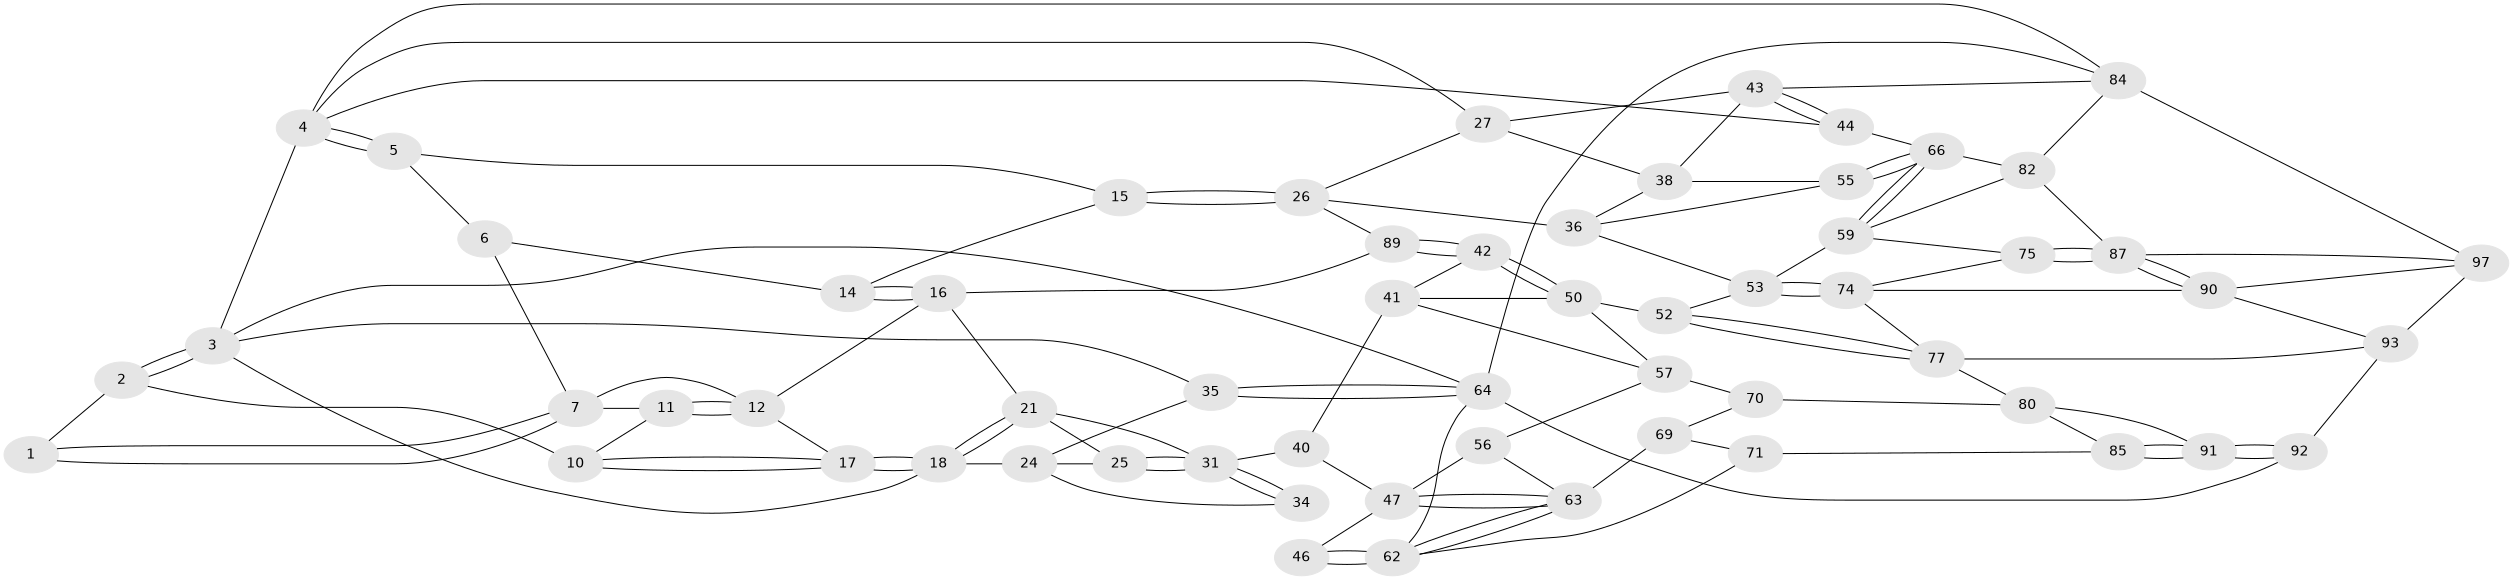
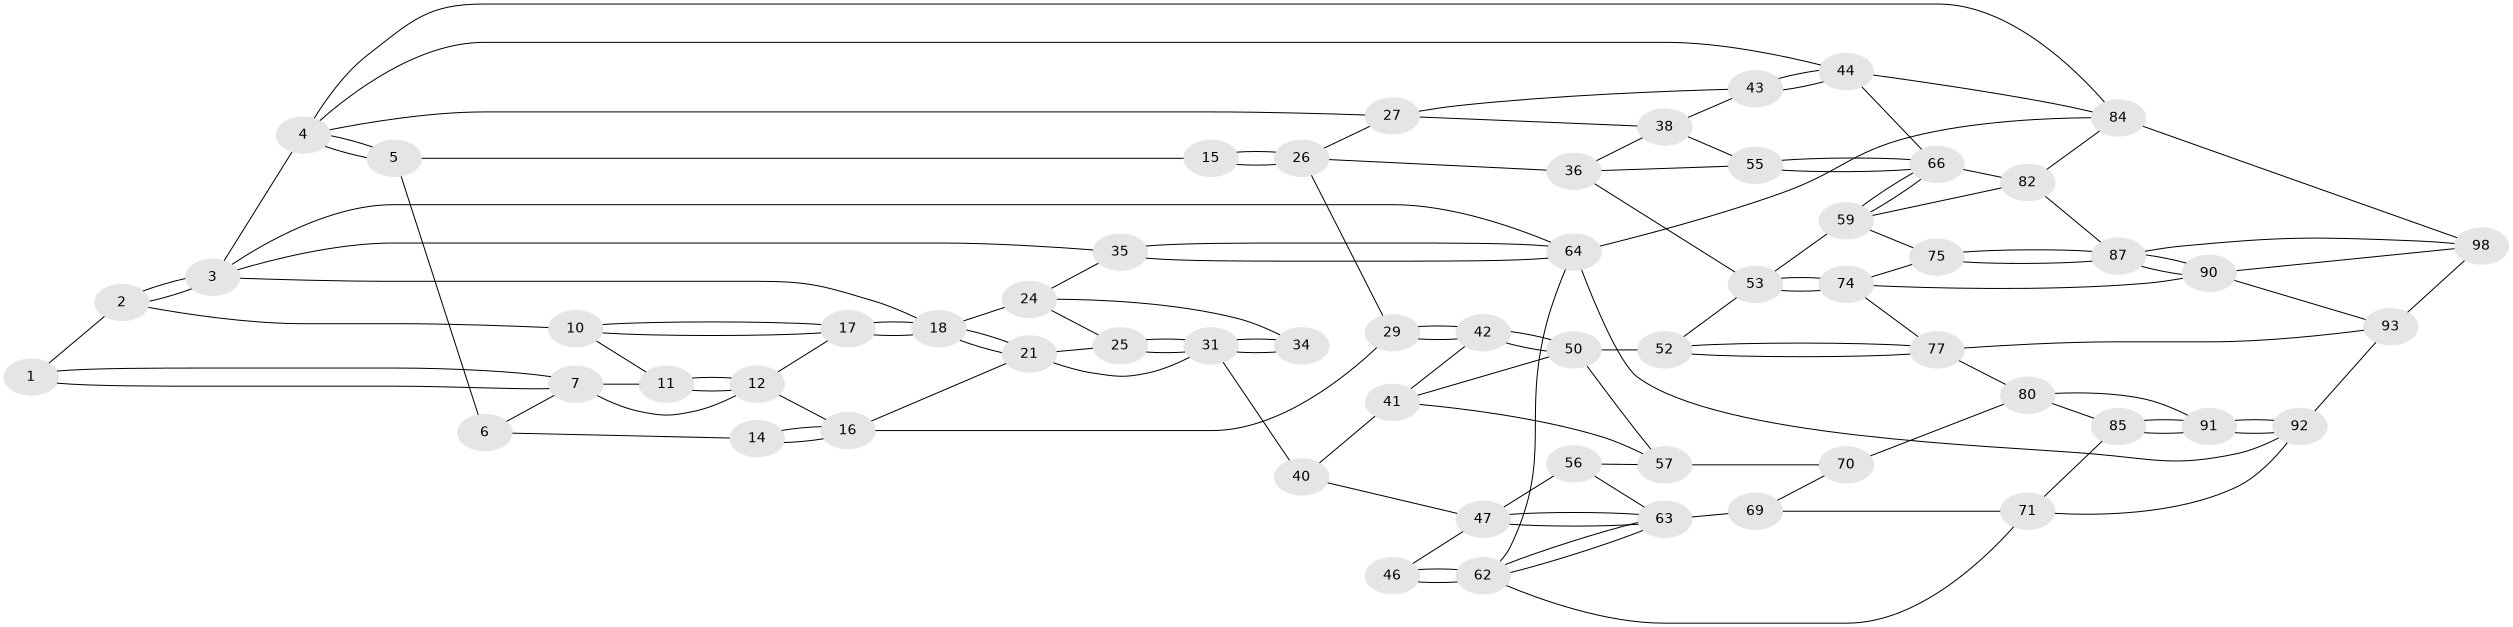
edge "84" -- "43": now "84" -- "44"
edge "15" -- "14": removed
node "89": label "89" -> "29"
node "97": label "97" -> "98"
edge "92" -- "71": added
